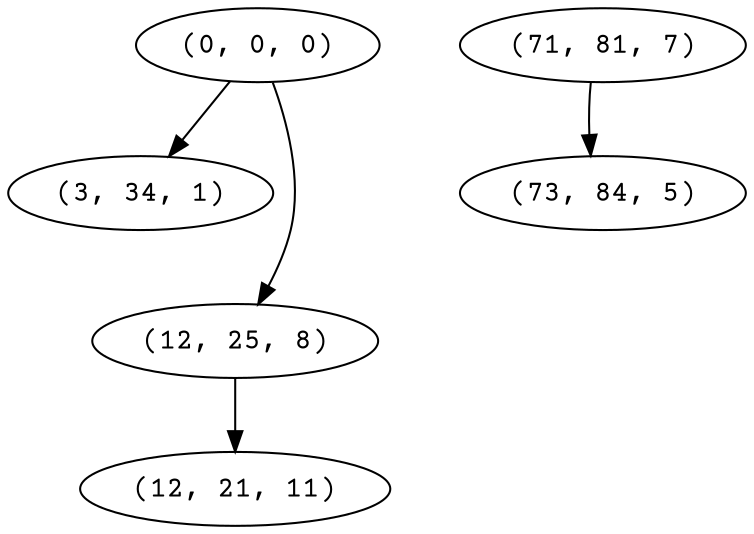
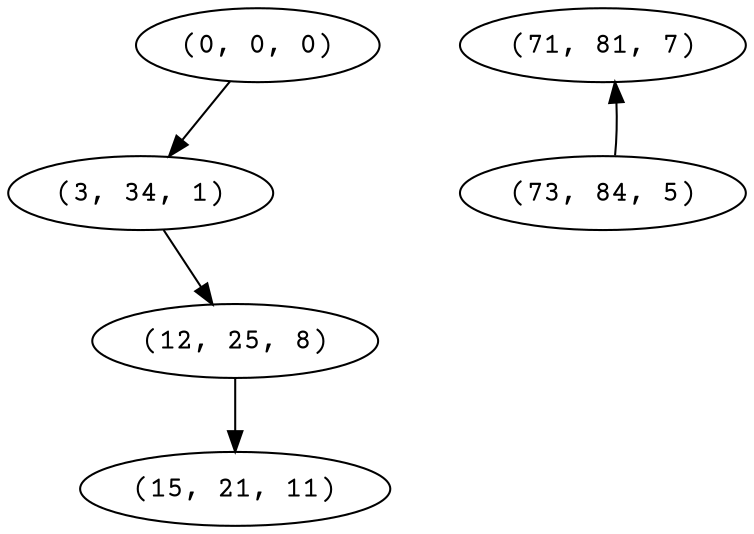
edge "(71, 81, 7)" -> "(73, 84, 5)": reversed
edge "(0, 0, 0)" -> "(12, 25, 8)": now "(3, 34, 1)" -> "(12, 25, 8)"
node "(12, 21, 11)": label "(12, 21, 11)" -> "(15, 21, 11)"
